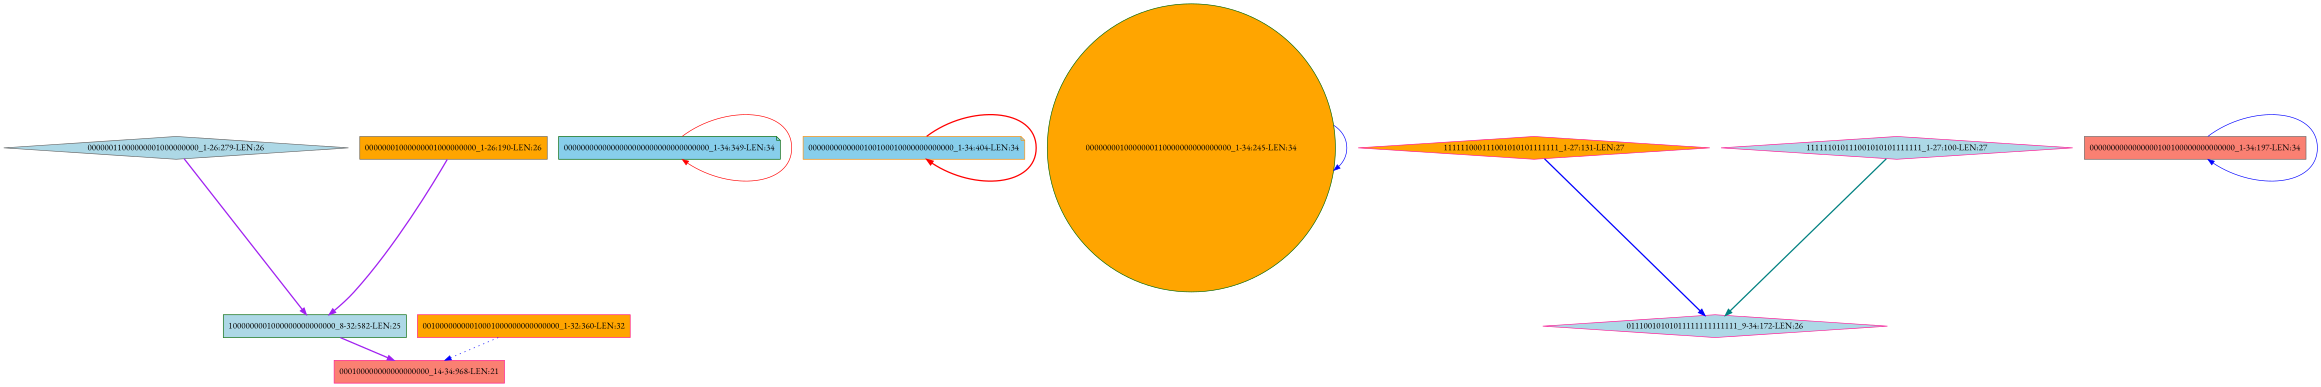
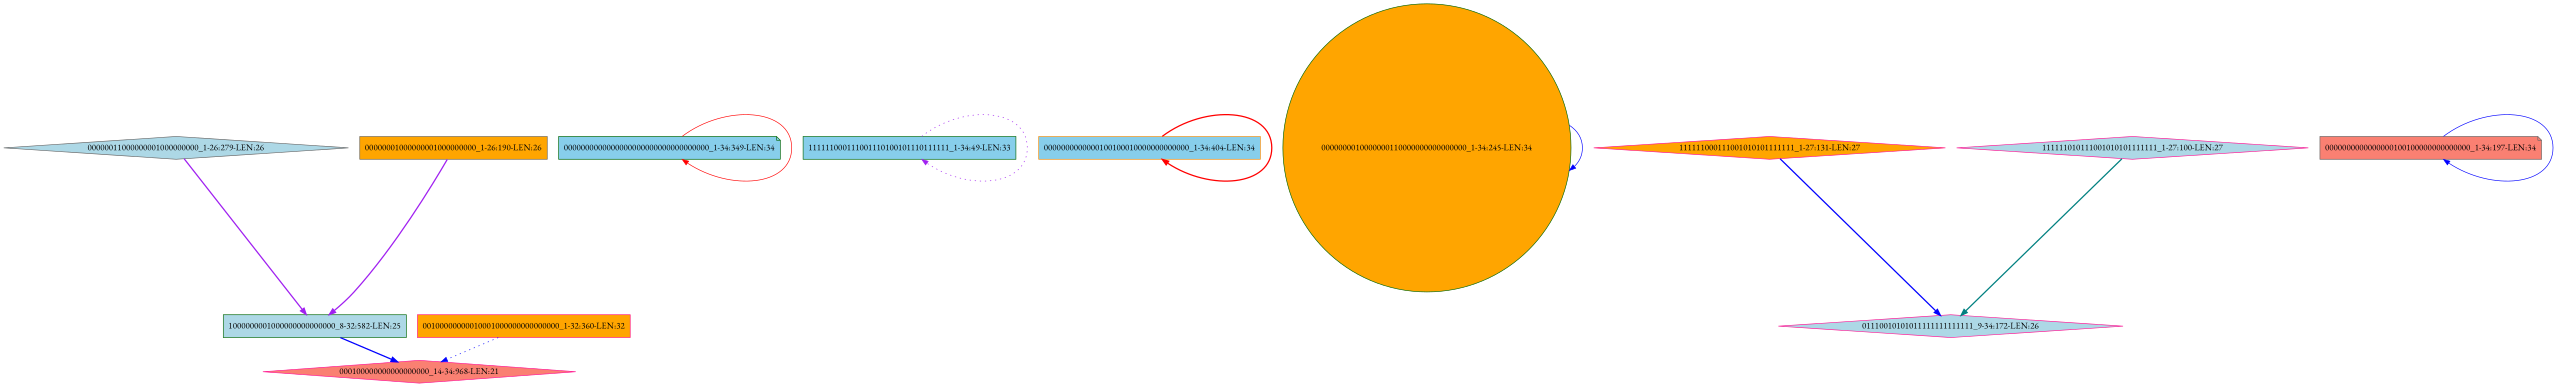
node "111111000111001110100101110111111_1-34:49-LEN:33": added
node "0000000000000100100010000000000000_1-34:404-LEN:34": shape note -> box
node "0000000000000000100100000000000000_1-34:197-LEN:34": shape box -> note
edge "1000000001000000000000000_8-32:582-LEN:25" -> "000100000000000000000_14-34:968-LEN:21": color purple -> blue
node "000100000000000000000_14-34:968-LEN:21": shape box -> diamond
